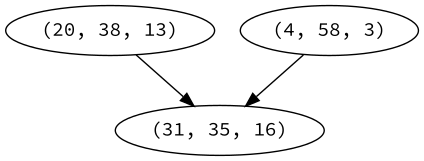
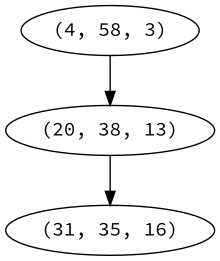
edge "(4, 58, 3)" -> "(31, 35, 16)": now "(4, 58, 3)" -> "(20, 38, 13)"
